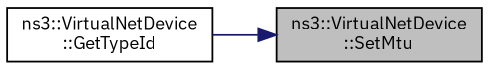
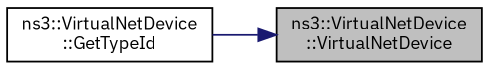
node "ns3::VirtualNetDevice ::SetMtu": label "ns3::VirtualNetDevice ::SetMtu" -> "ns3::VirtualNetDevice ::VirtualNetDevice"
